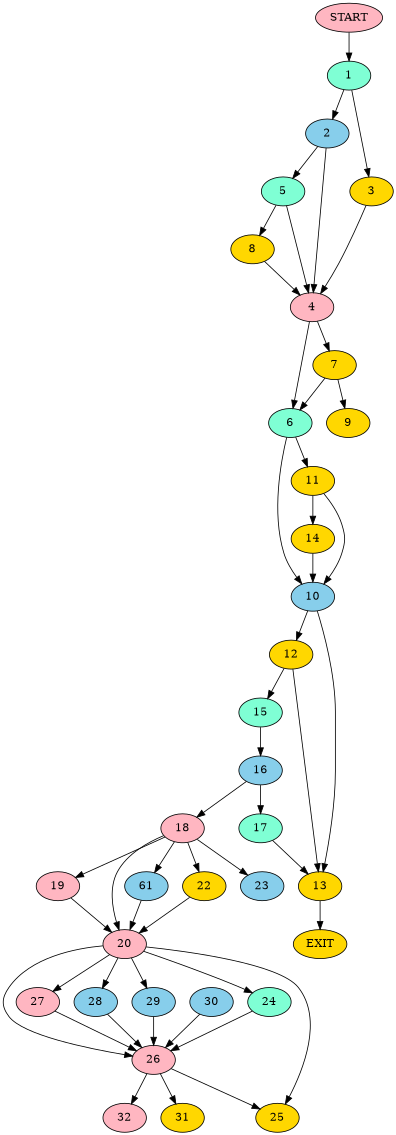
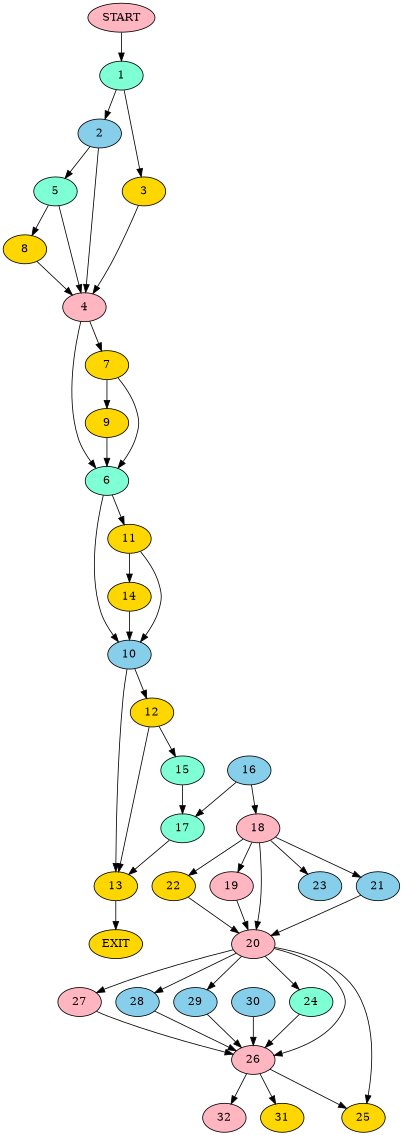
edge "9" -> "6": added
edge "15" -> "16": now "15" -> "17"
node "61": label "61" -> "21"
